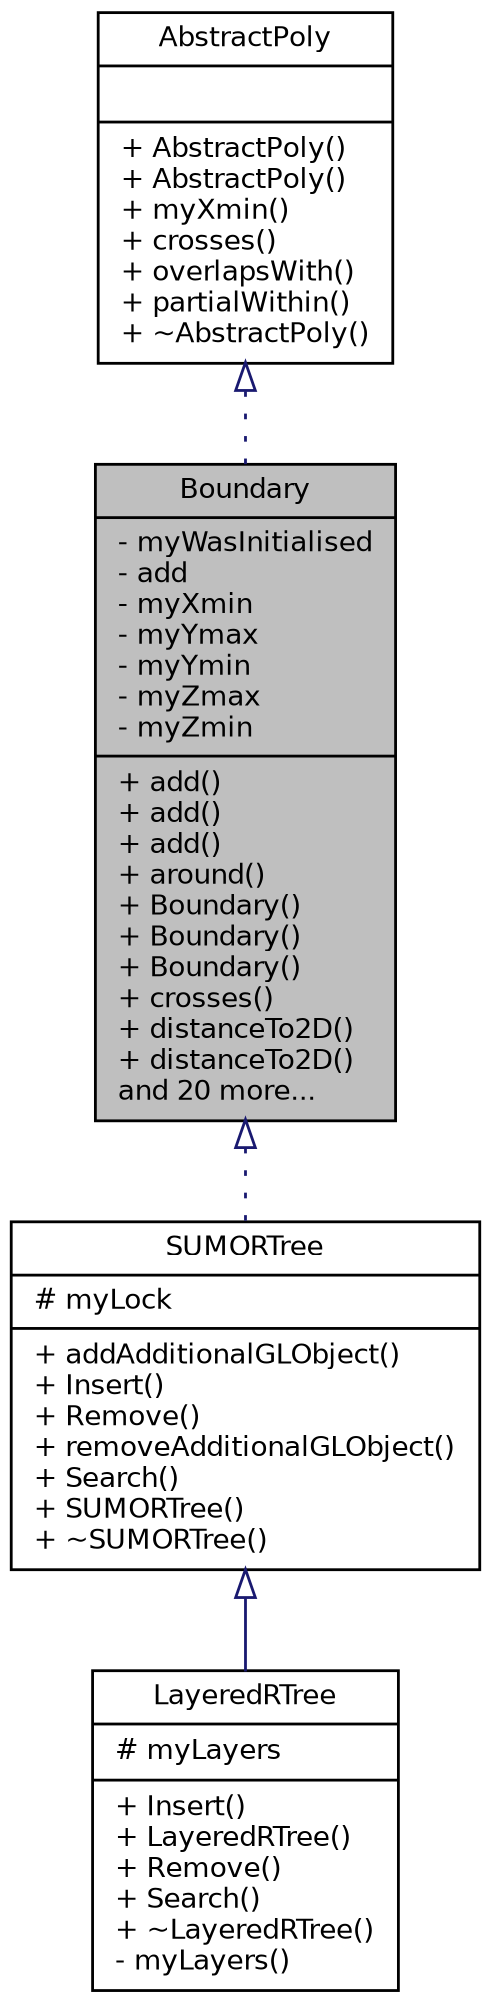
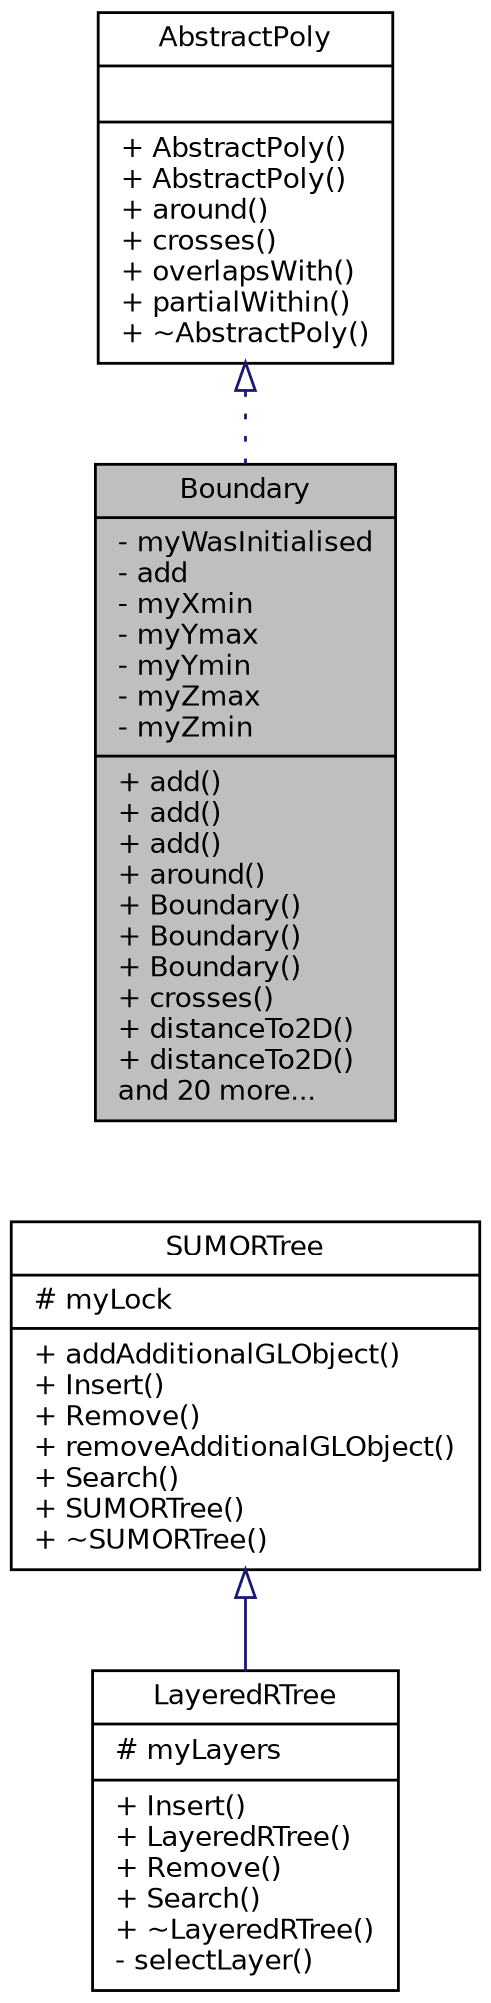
node "AbstractPoly": text "+ myXmin()" -> "+ around()"
edge "SUMORTree" -> "Boundary": removed
node "LayeredRTree": text "- myLayers()" -> "- selectLayer()"
